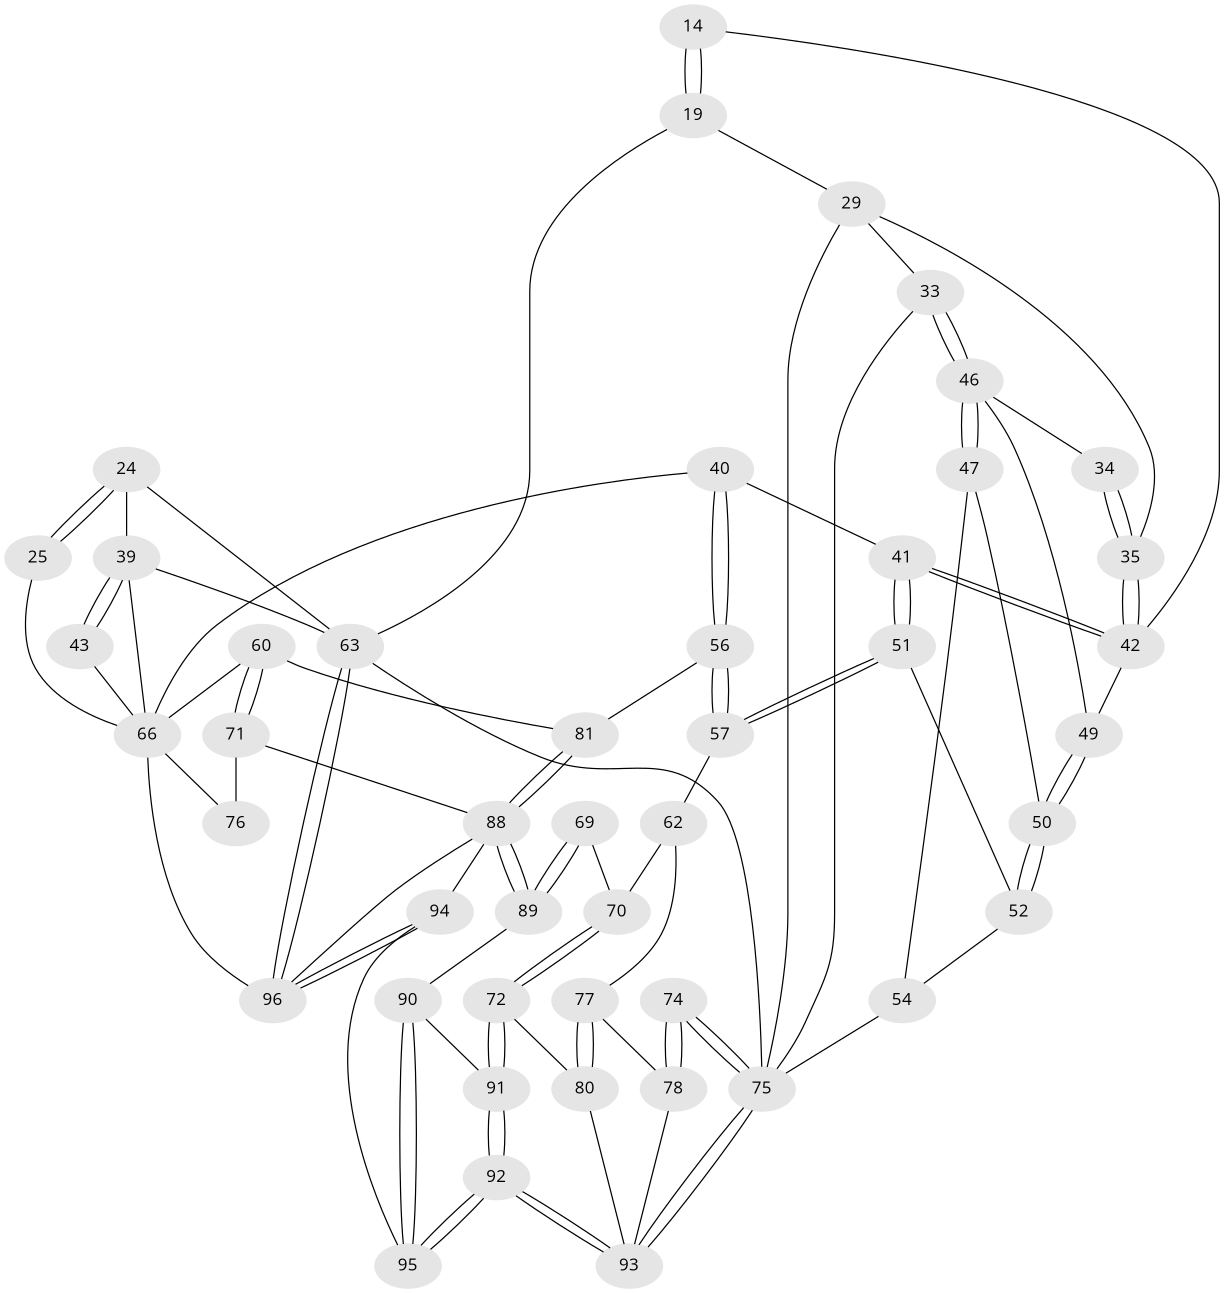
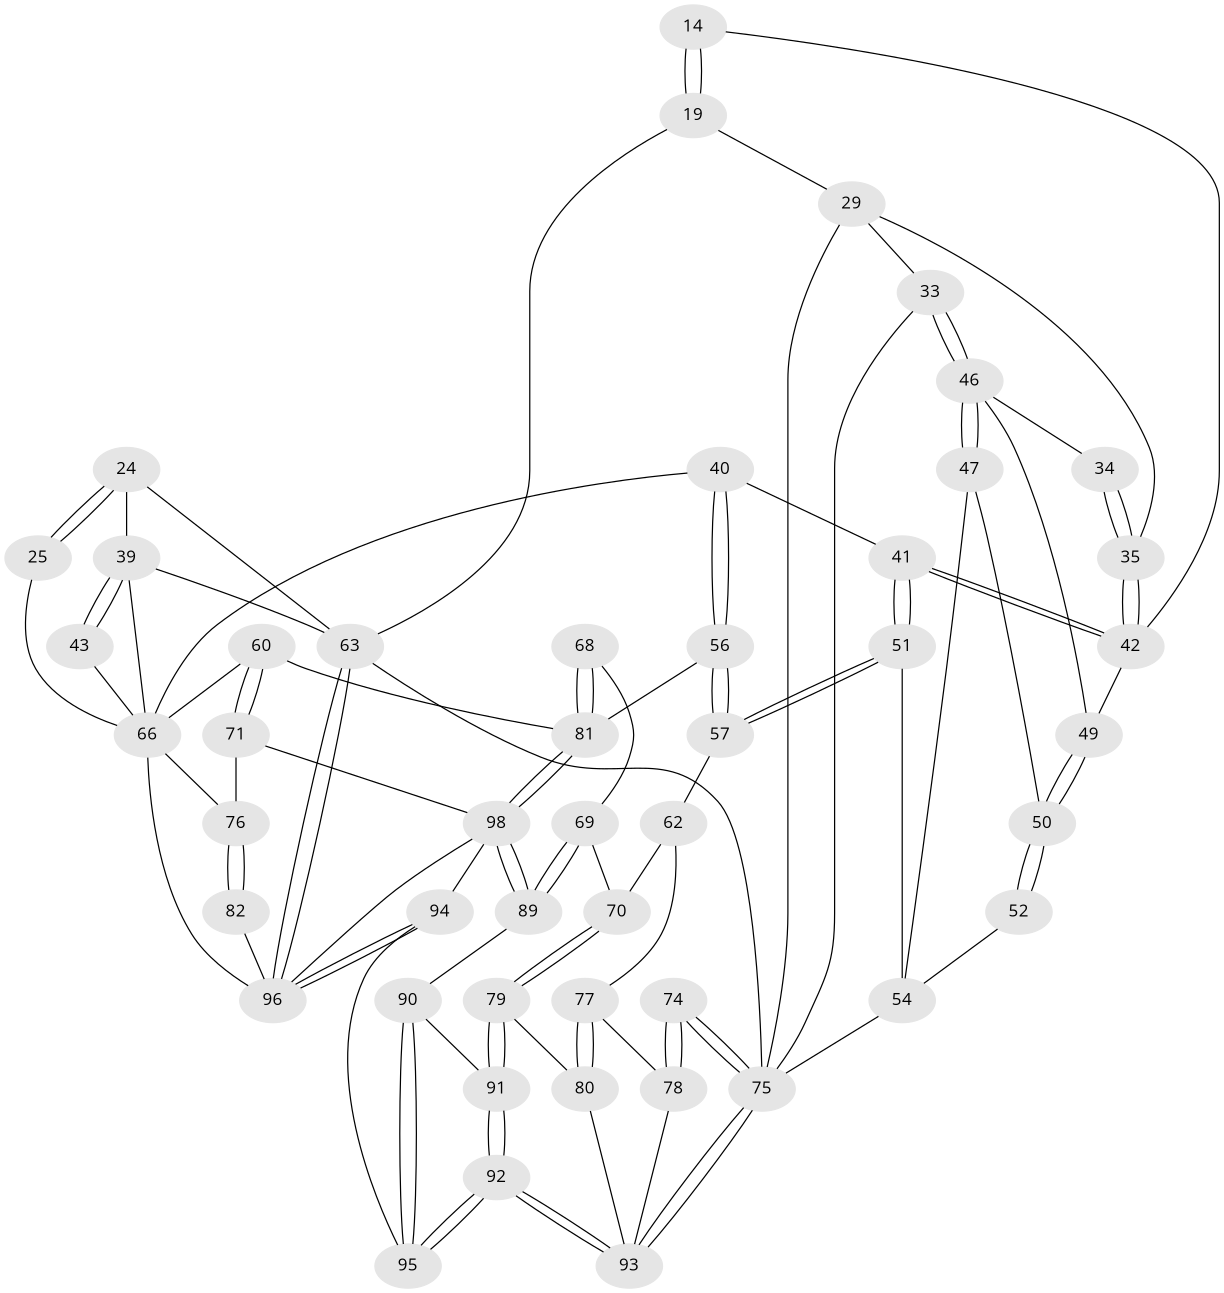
node "68": added
edge "51" -- "52": now "51" -- "54"
node "88": label "88" -> "98"
node "82": added
node "72": label "72" -> "79"
